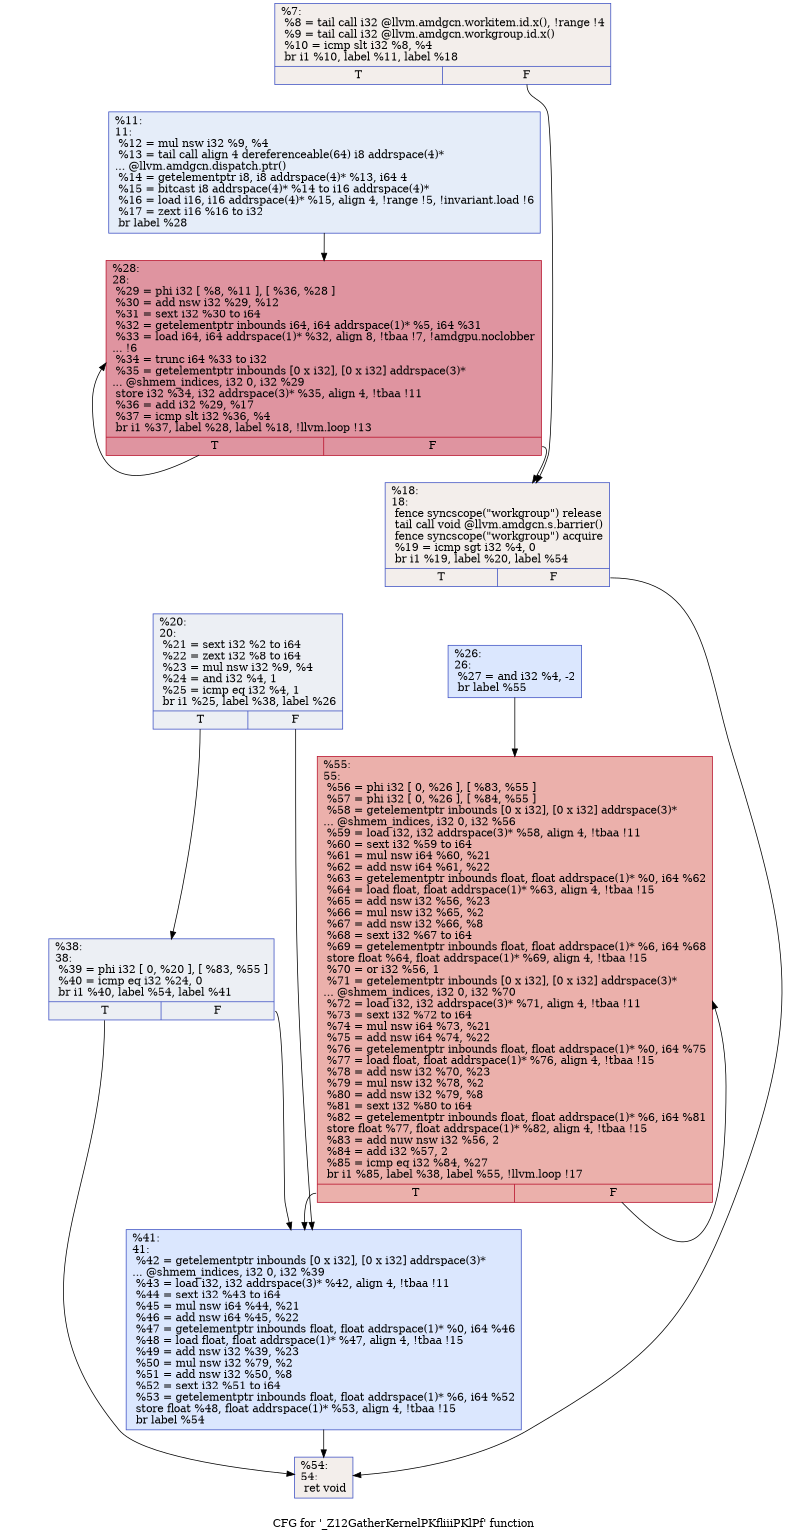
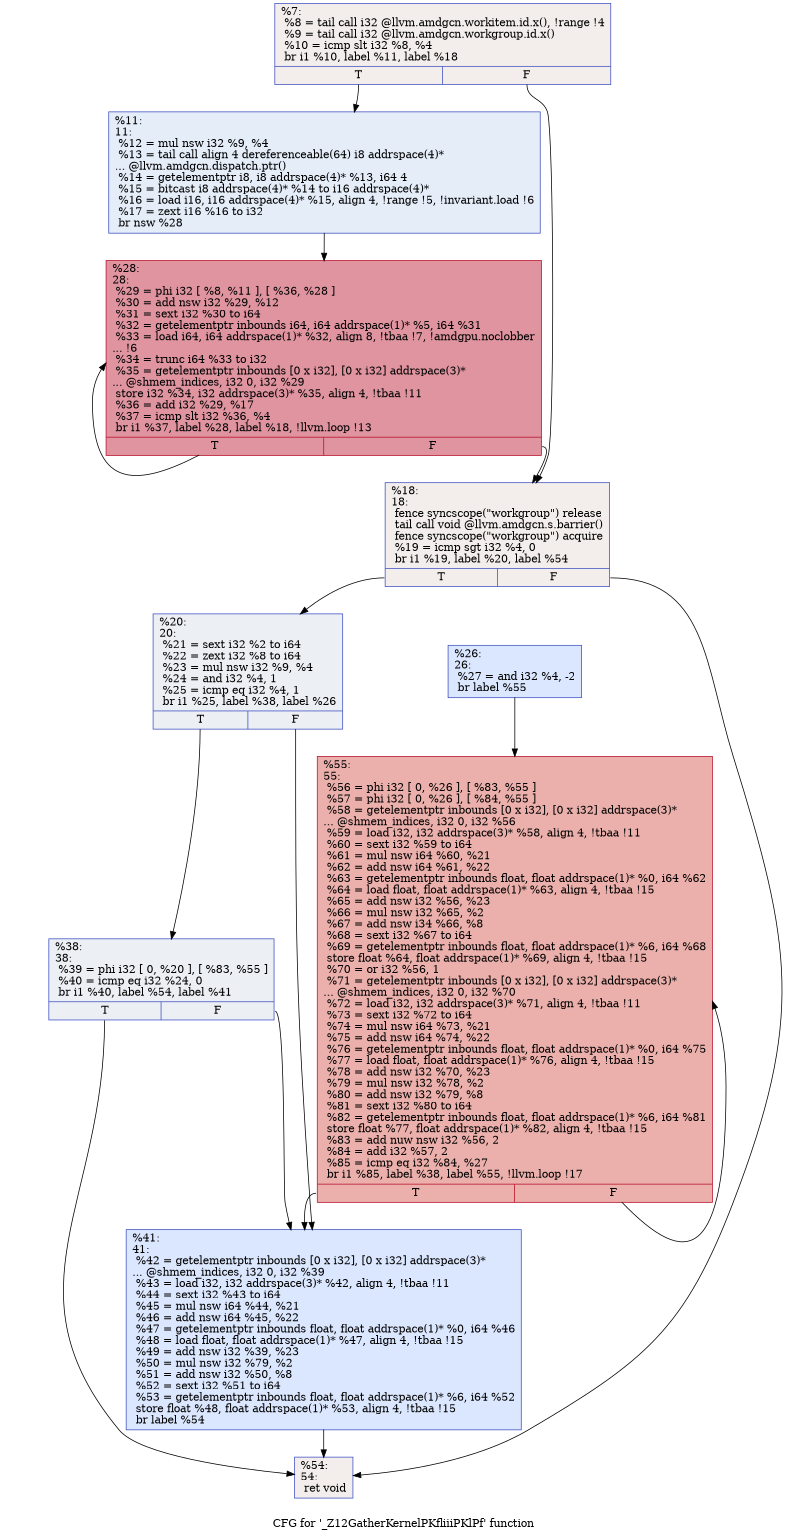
edge "%7:" -> "%11:": added
node "%11:": text "br label %28" -> "br nsw %28"
edge "%18:" -> "%20:": added
node "%55:": text "%67 = add nsw i32 %66, %8" -> "%67 = add nsw i34 %66, %8"
